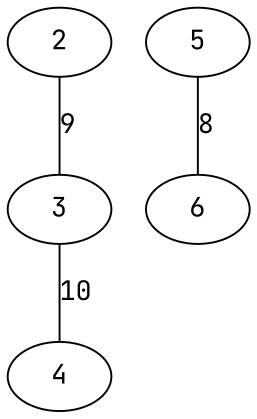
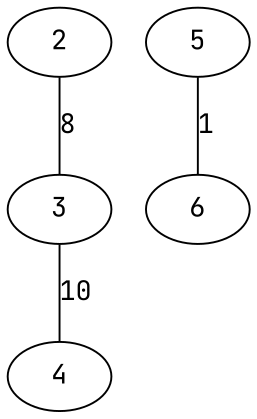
edge "2" -- "3": label "9" -> "8"
edge "5" -- "6": label "8" -> "1"
